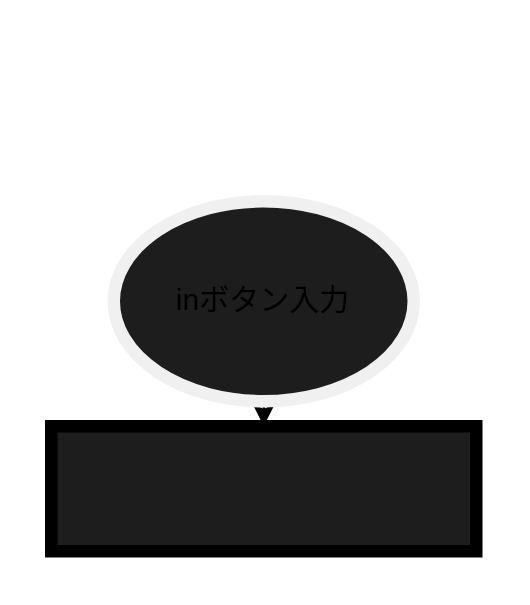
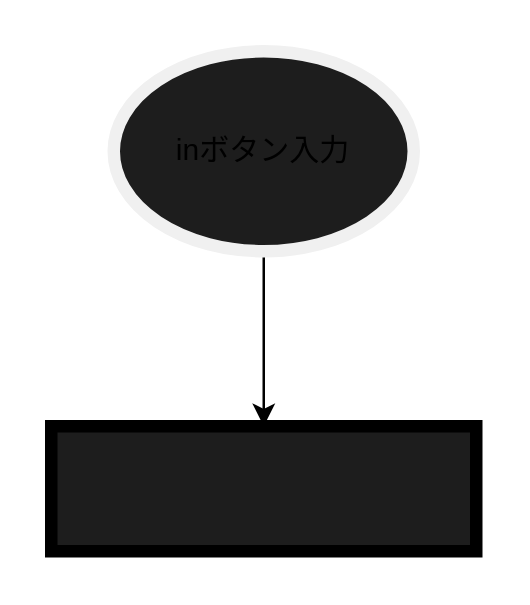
node "inボタン入力": moved (264, 301) -> (264, 151)
